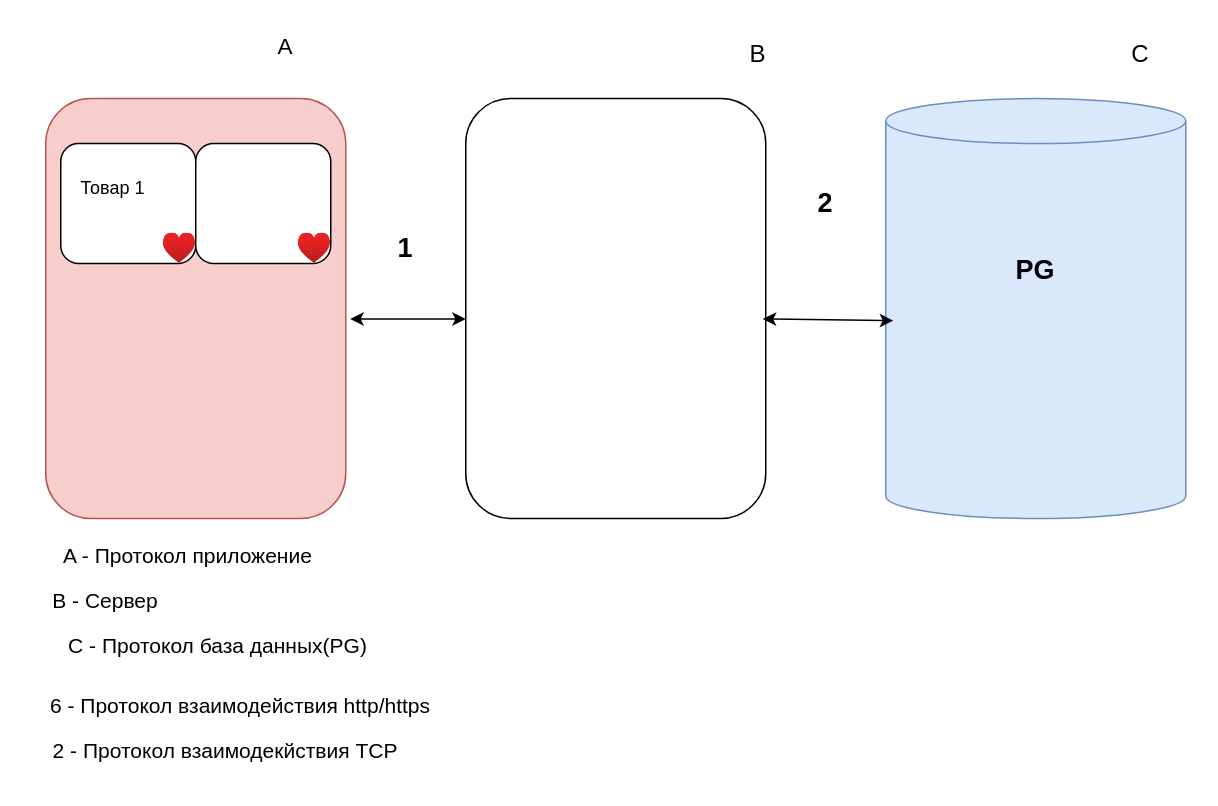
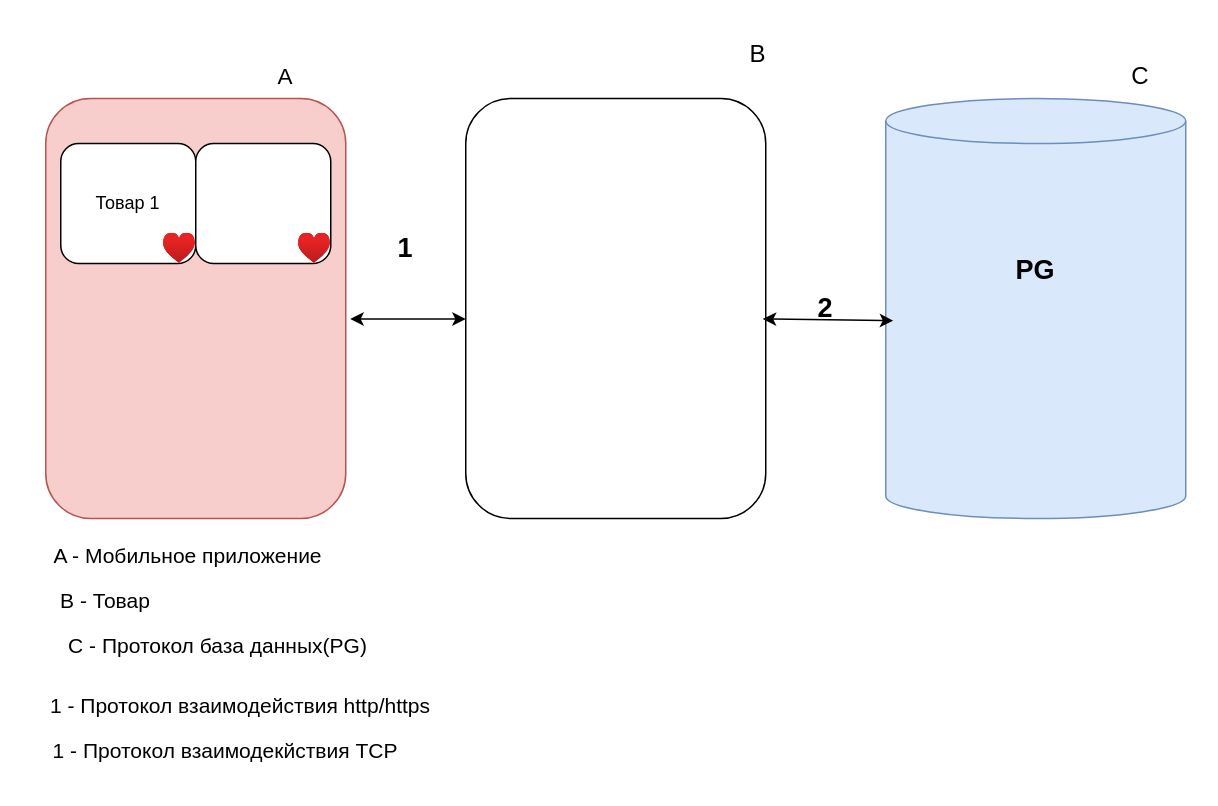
node "A": moved (286, 46) -> (286, 76)
node "C": moved (1141, 53) -> (1141, 76)
node "Товар 1": moved (113, 188) -> (128, 203)
node "2": moved (826, 203) -> (826, 308)
node "A - Протокол приложение": label "A - Протокол приложение" -> "A - Мобильное приложение"
node "B - Сервер": label "B - Сервер" -> "B - Товар"
node "6 - Протокол взаимодействия http/https": label "6 - Протокол взаимодействия http/https" -> "1 - Протокол взаимодействия http/https"
node "2 - Протокол взаимодекйствия TCP": label "2 - Протокол взаимодекйствия TCP" -> "1 - Протокол взаимодекйствия TCP"
